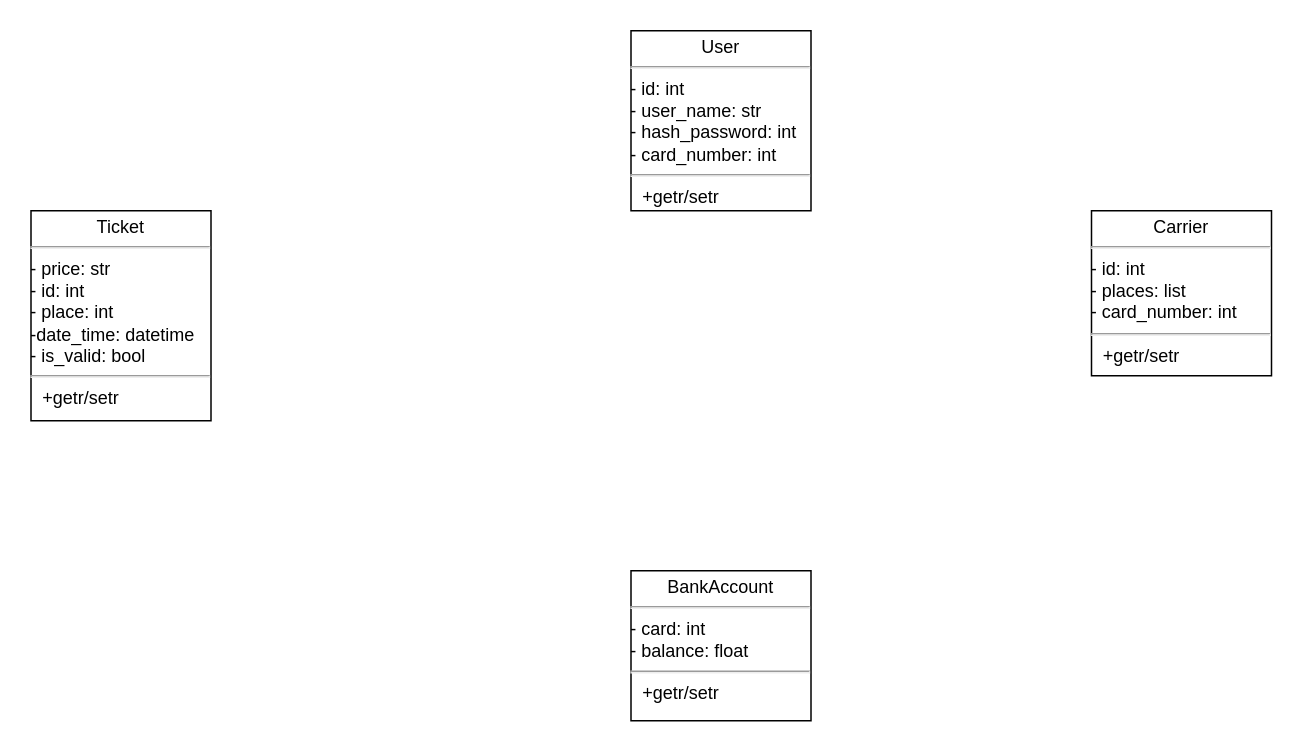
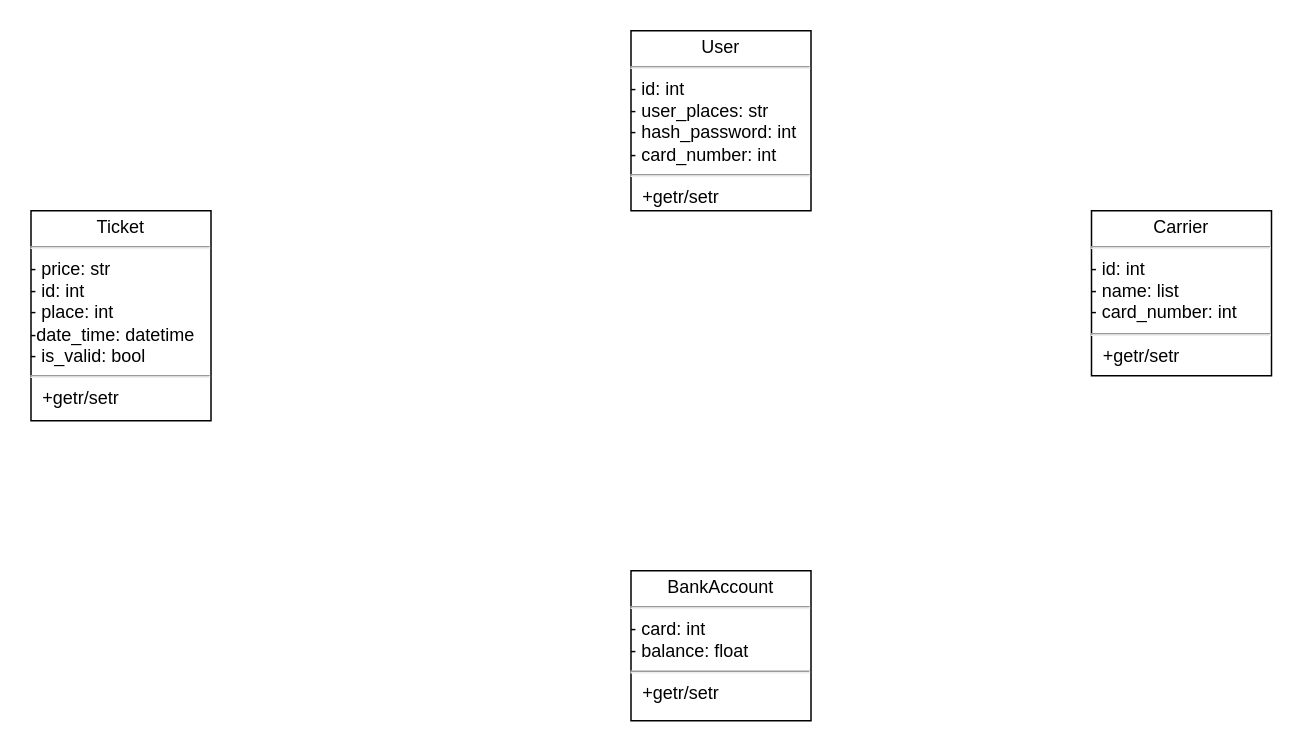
node "User - id: int - user_name: str - hash_password: int - card_number: int +getr/setr": label "User - id: int - user_name: str - hash_password: int - card_number: int +getr/setr" -> "User - id: int - user_places: str - hash_password: int - card_number: int +getr/setr"
node "Carrier - id: int - places: list - card_number: int +getr/setr": label "Carrier - id: int - places: list - card_number: int +getr/setr" -> "Carrier - id: int - name: list - card_number: int +getr/setr"
